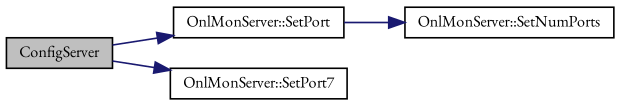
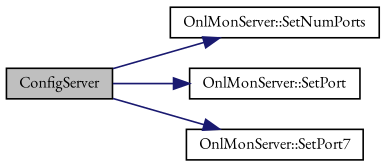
edge "OnlMonServer::SetPort" -> "OnlMonServer::SetNumPorts": now "ConfigServer" -> "OnlMonServer::SetNumPorts"
